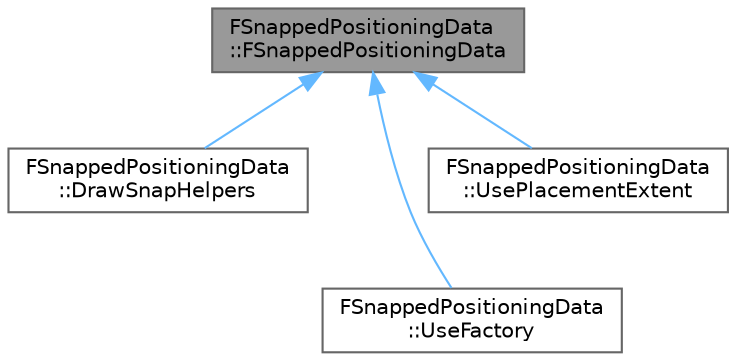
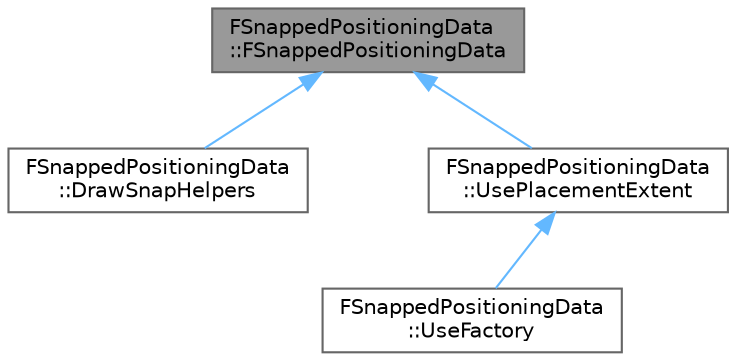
edge "FSnappedPositioningData ::UseFactory" -> "FSnappedPositioningData ::FSnappedPositioningData": now "FSnappedPositioningData ::UseFactory" -> "FSnappedPositioningData ::UsePlacementExtent"
